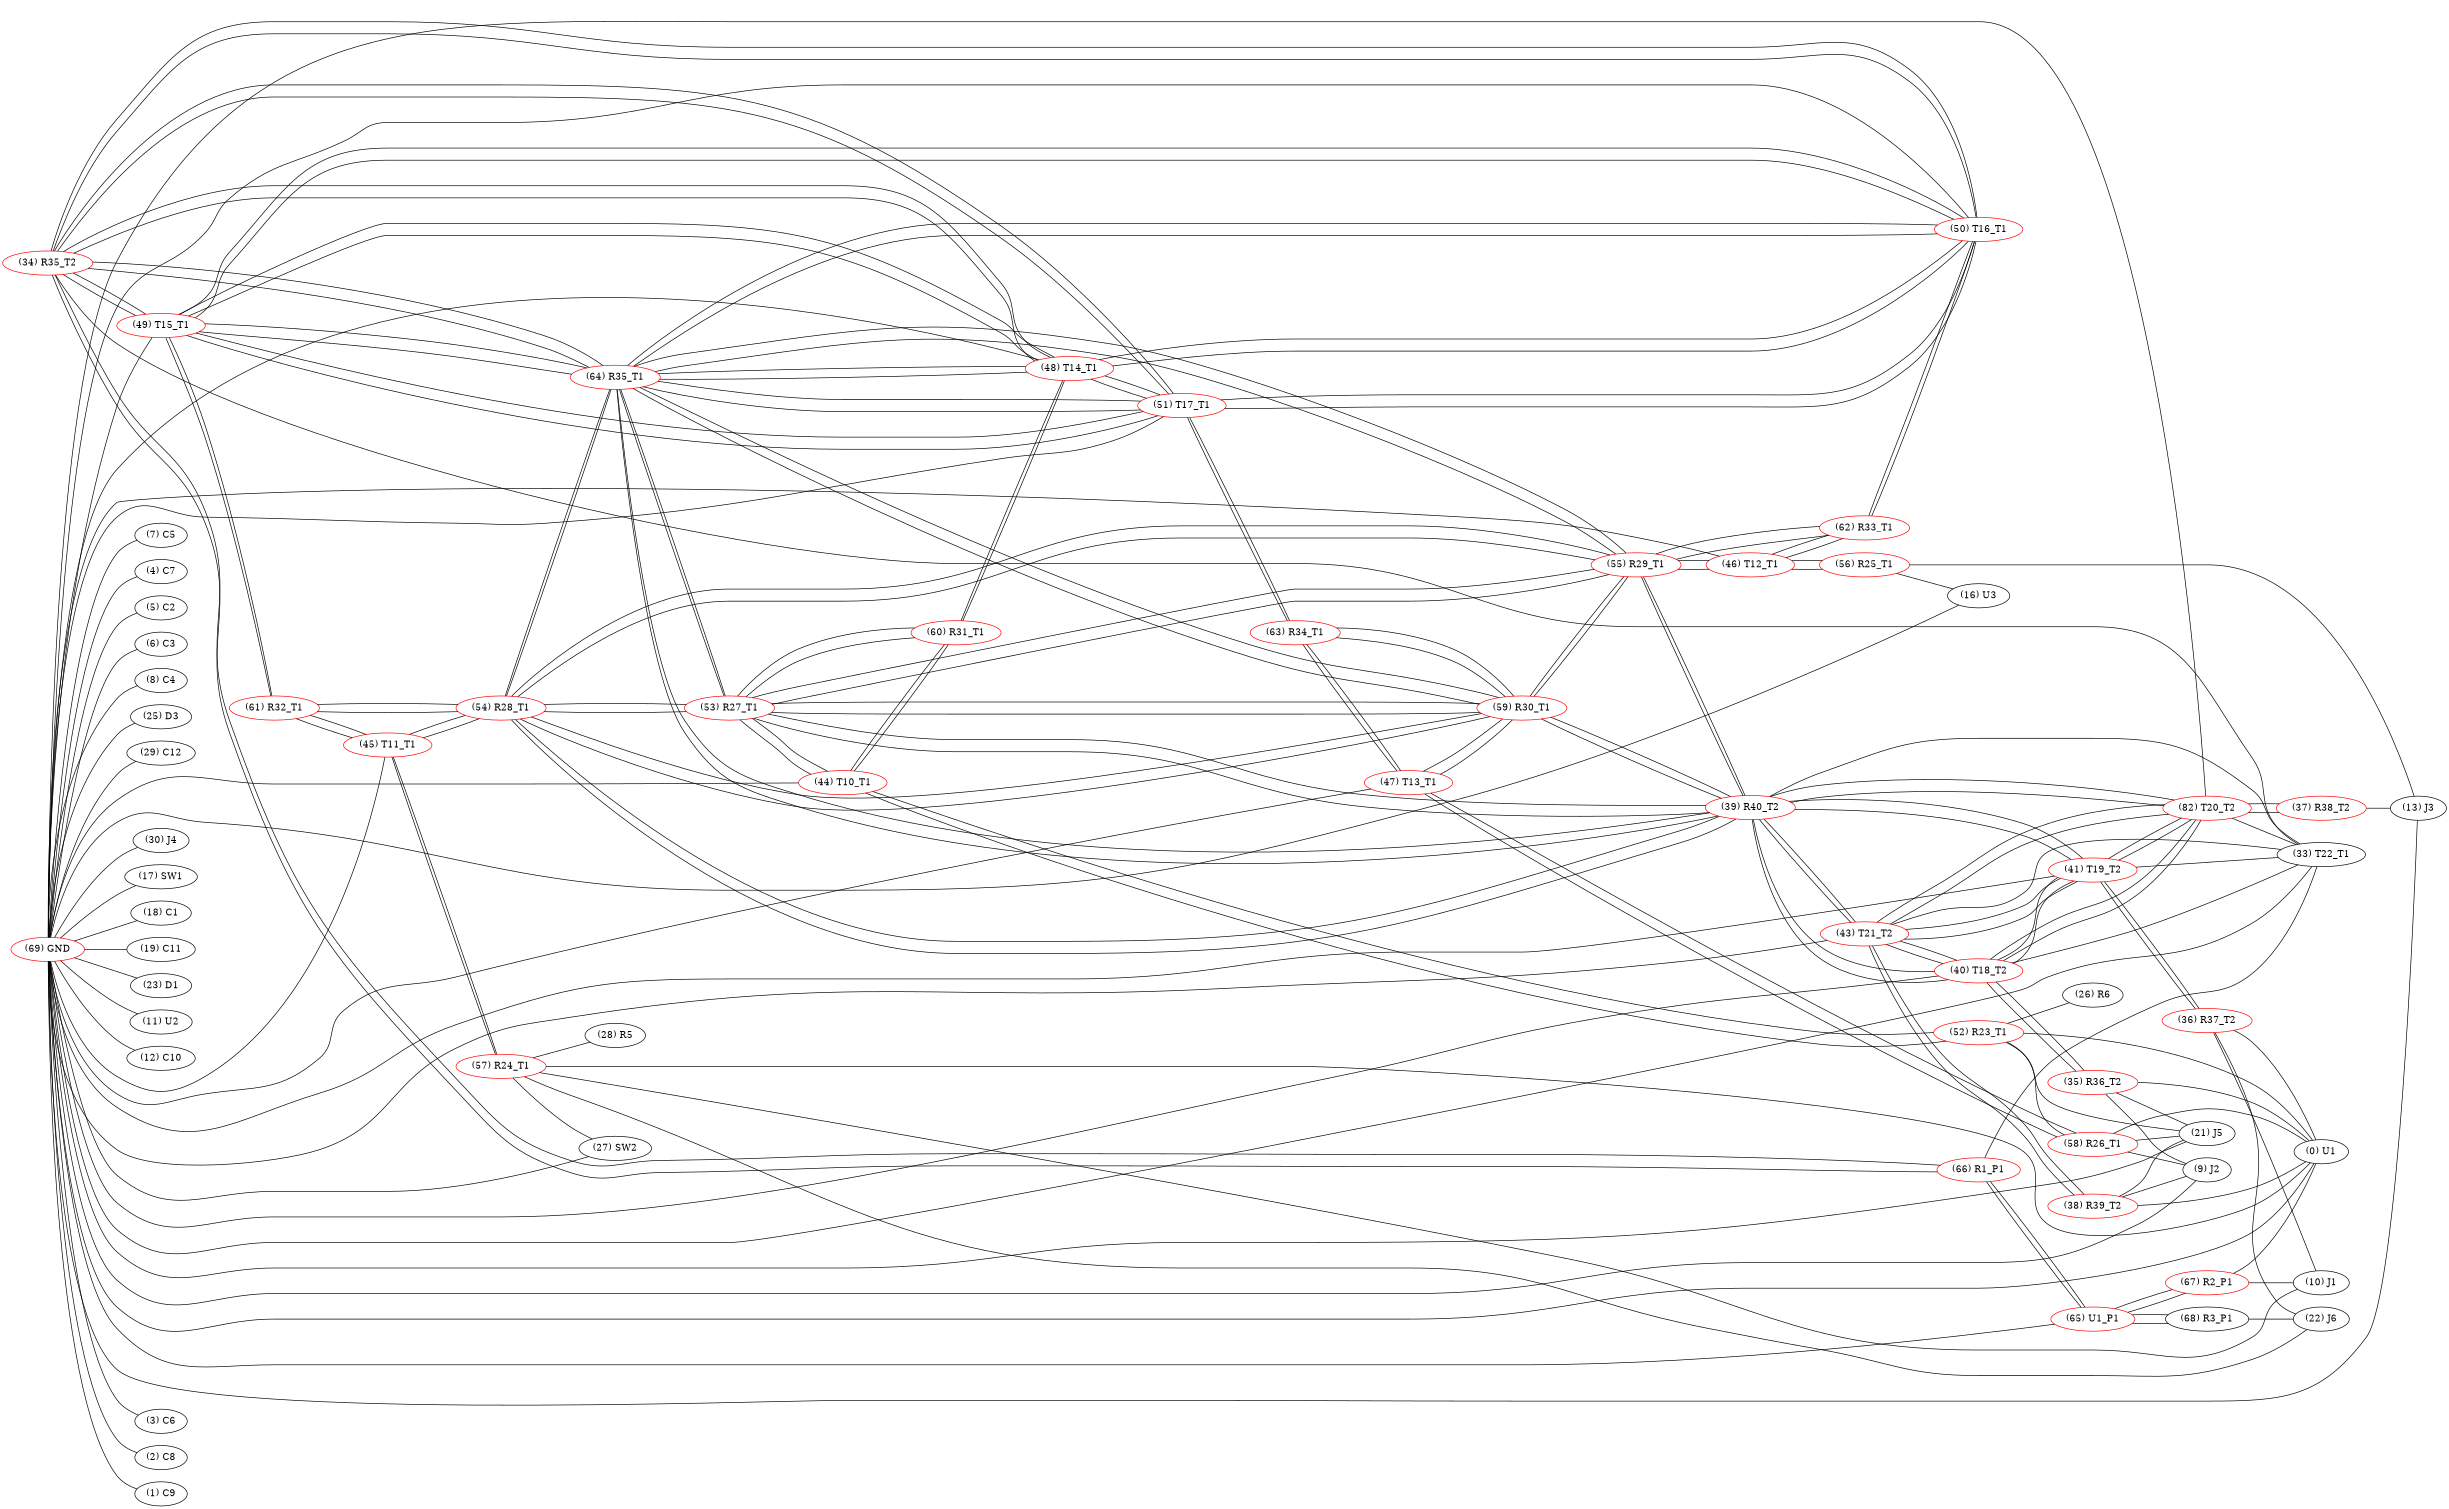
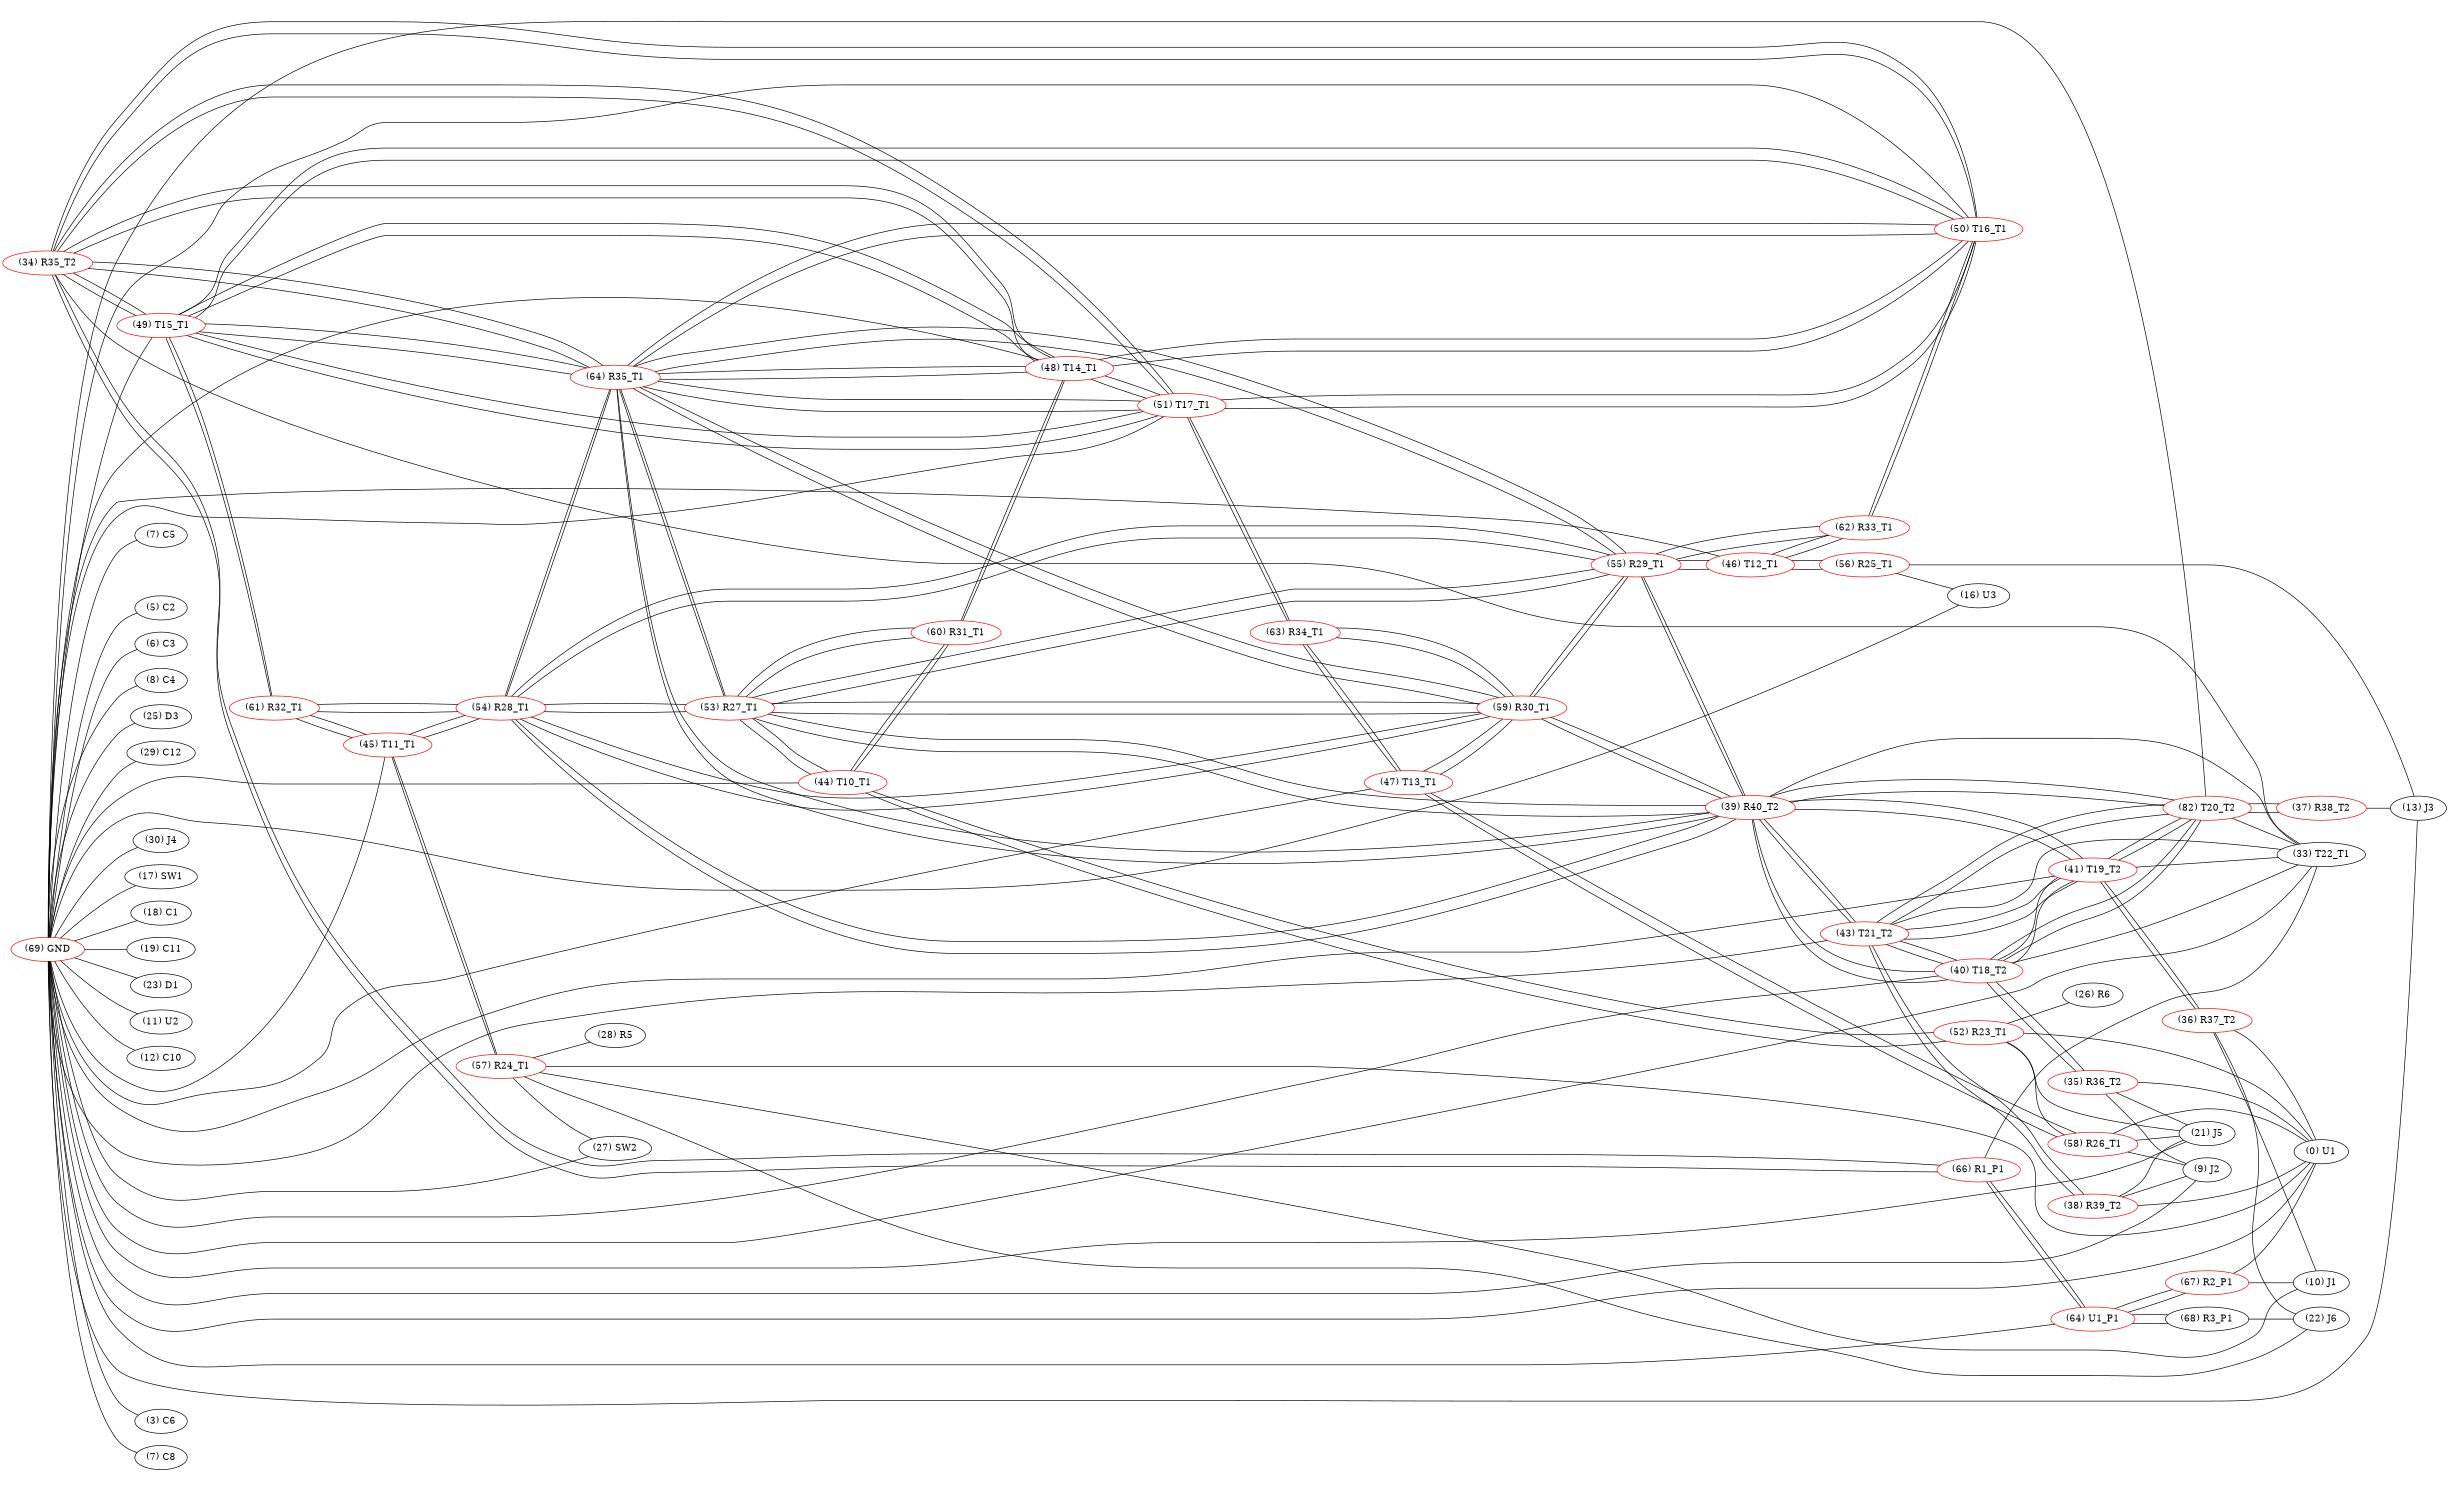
node "(4) C7": removed
node "(65) U1_P1": label "(65) U1_P1" -> "(64) U1_P1"
node "(2) C8": label "(2) C8" -> "(7) C8"
node "(1) C9": removed
